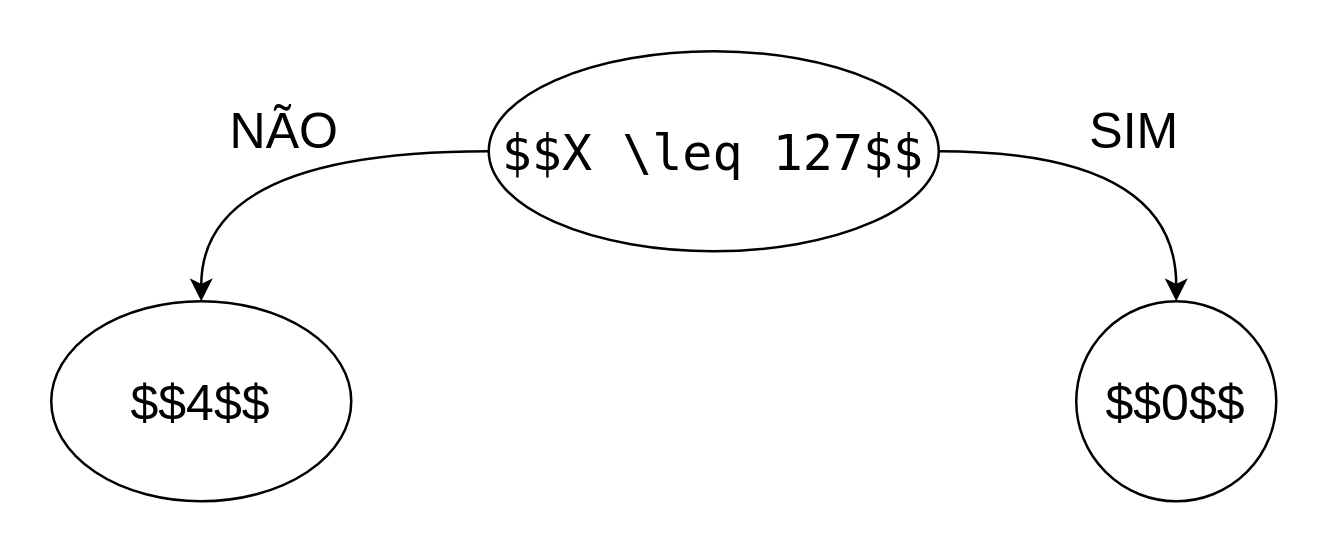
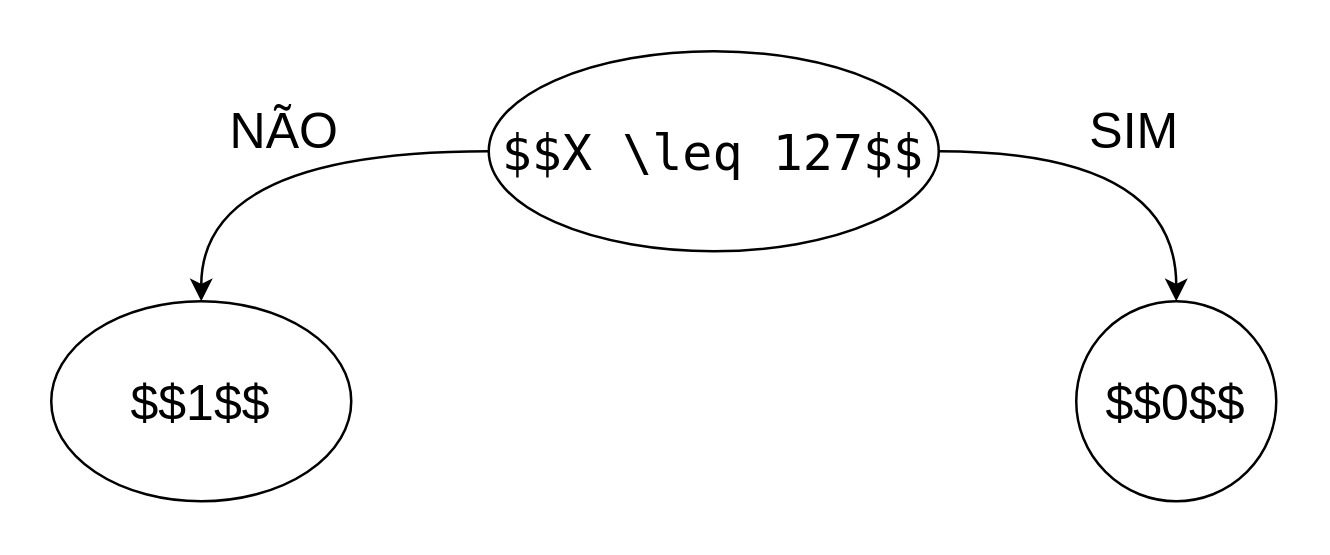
node "$$4$$": label "$$4$$" -> "$$1$$"
